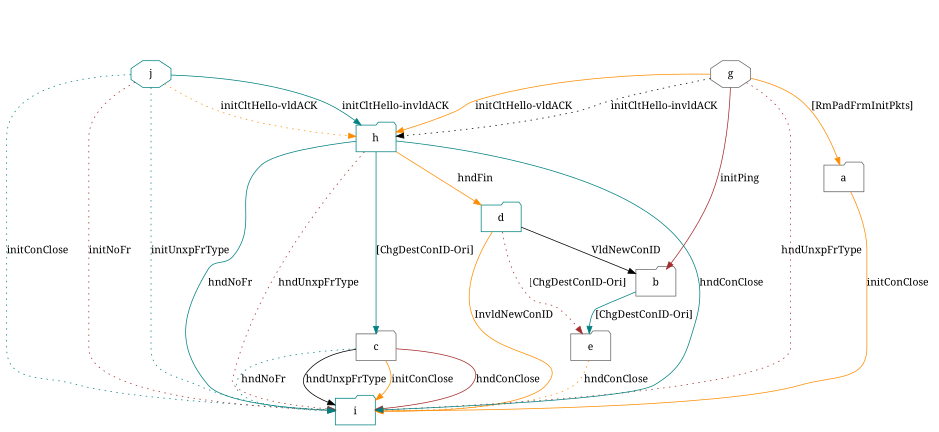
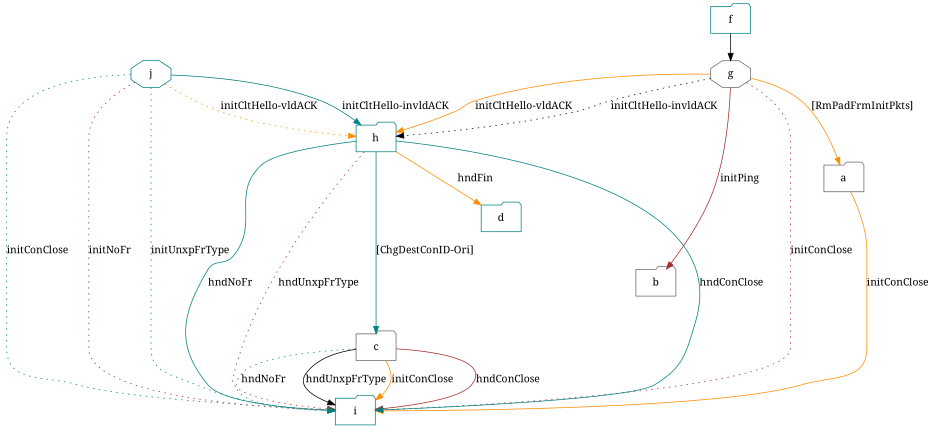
node "f": added
edge "d" -> "b": removed, label "VldNewConID"
edge "g" -> "i": label "hndUnxpFrType " -> "initConClose "
node "e": removed
edge "d" -> "i": removed, label "InvldNewConID"
